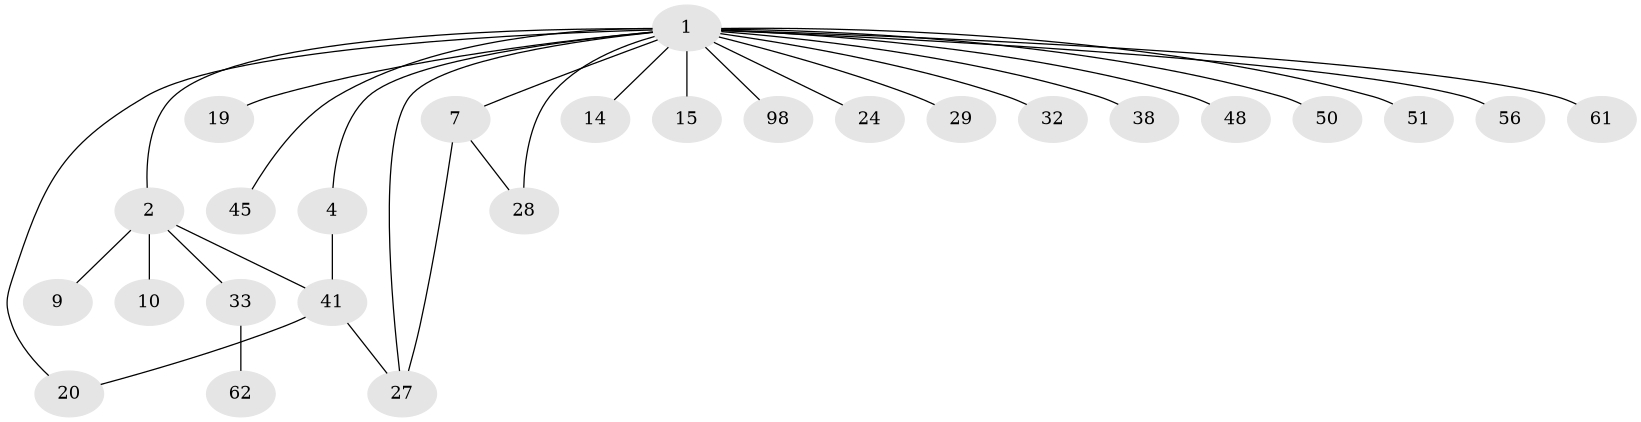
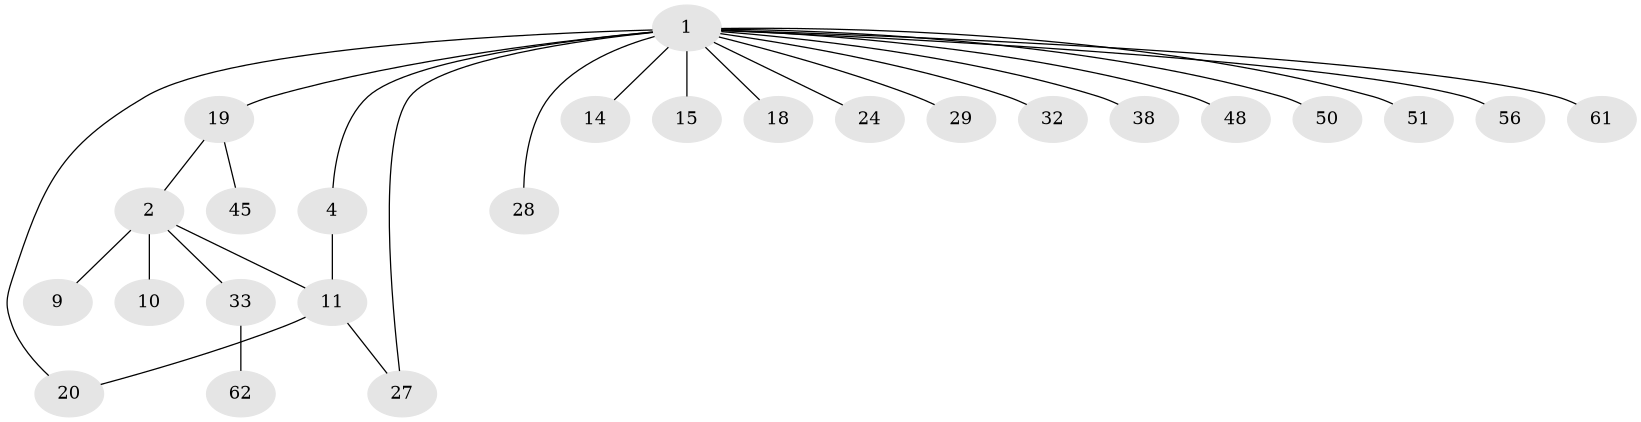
edge "1" -- "2": now "19" -- "2"
edge "1" -- "45": now "19" -- "45"
node "7": removed
node "98": label "98" -> "18"
node "41": label "41" -> "11"
